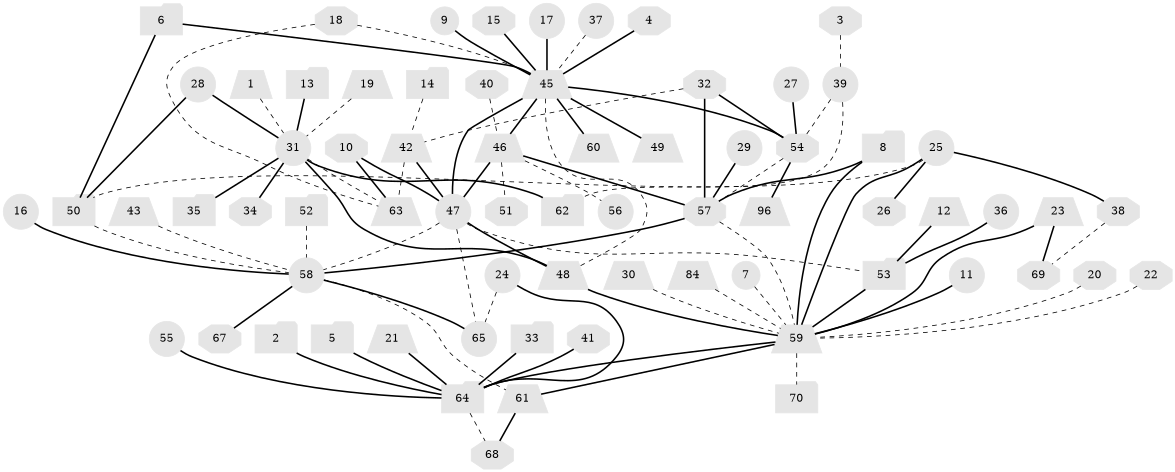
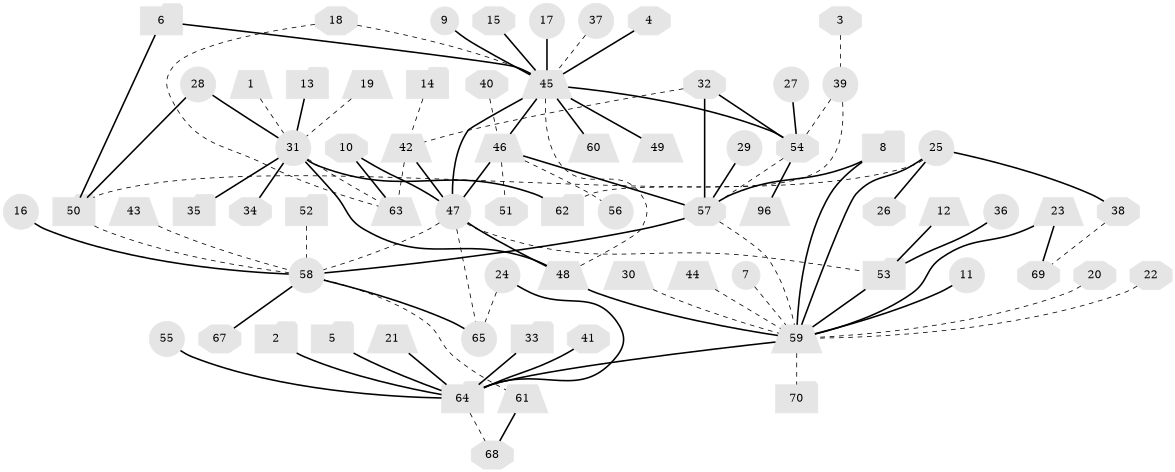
node "84": label "84" -> "44"
edge "59" -- "61": removed
